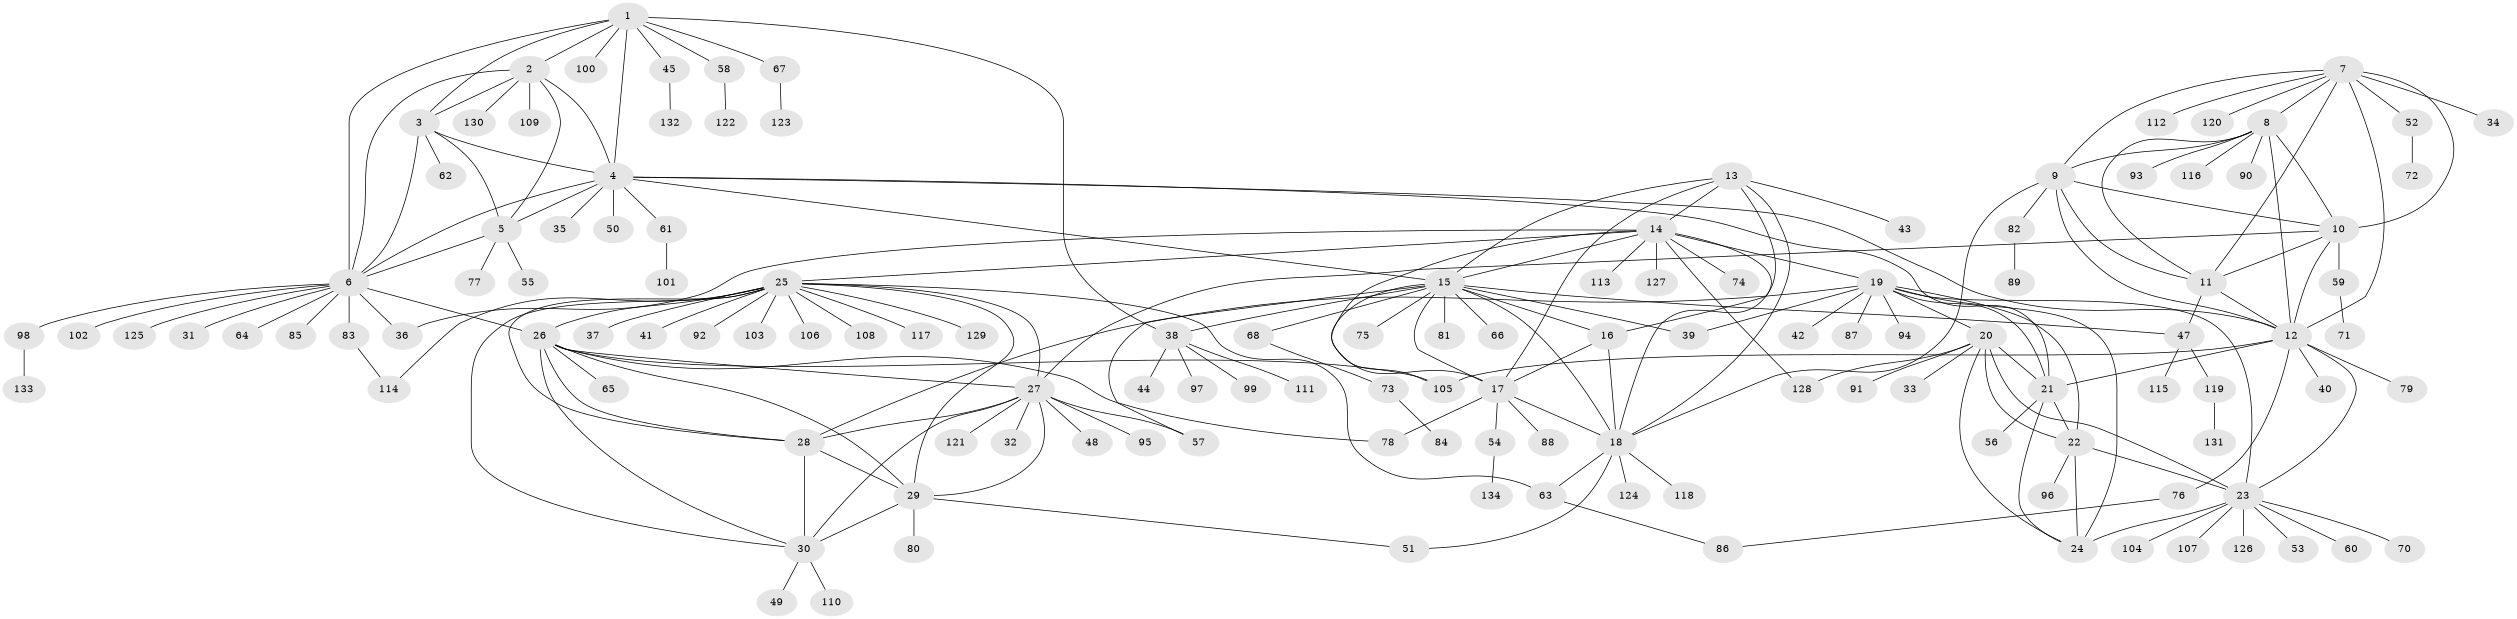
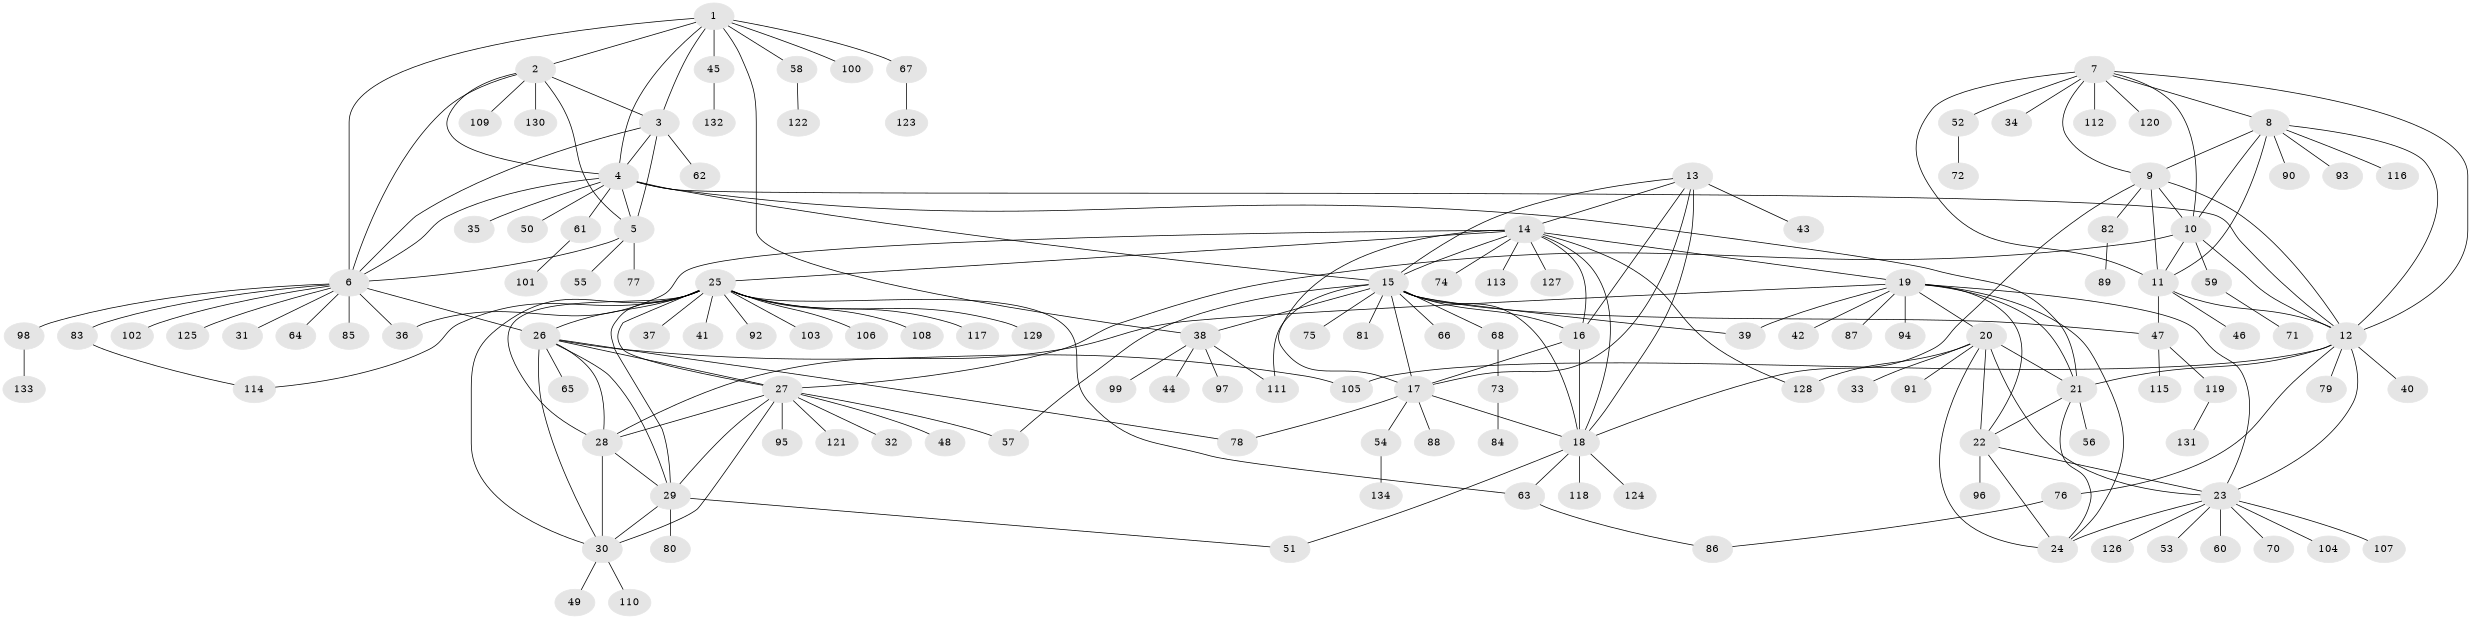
edge "14" -- "16": added
edge "15" -- "105": now "15" -- "111"
node "46": added
